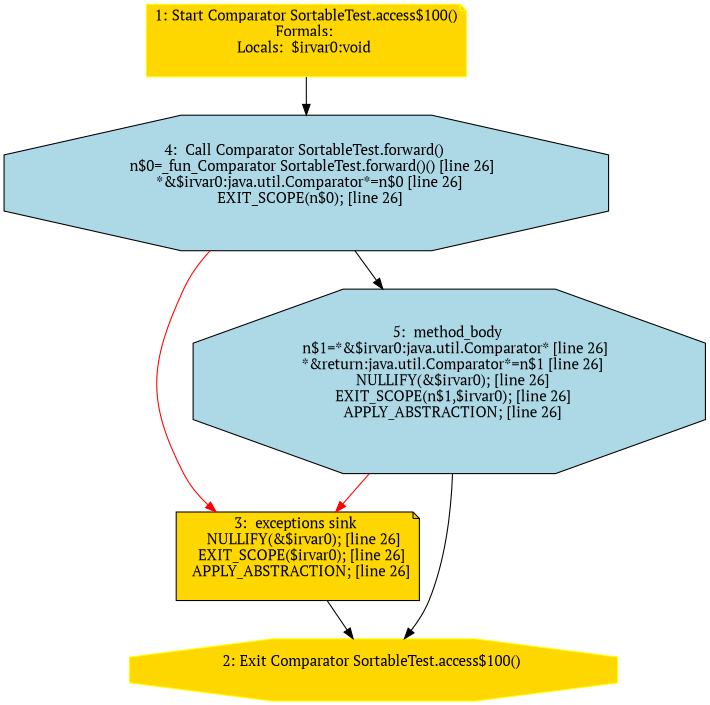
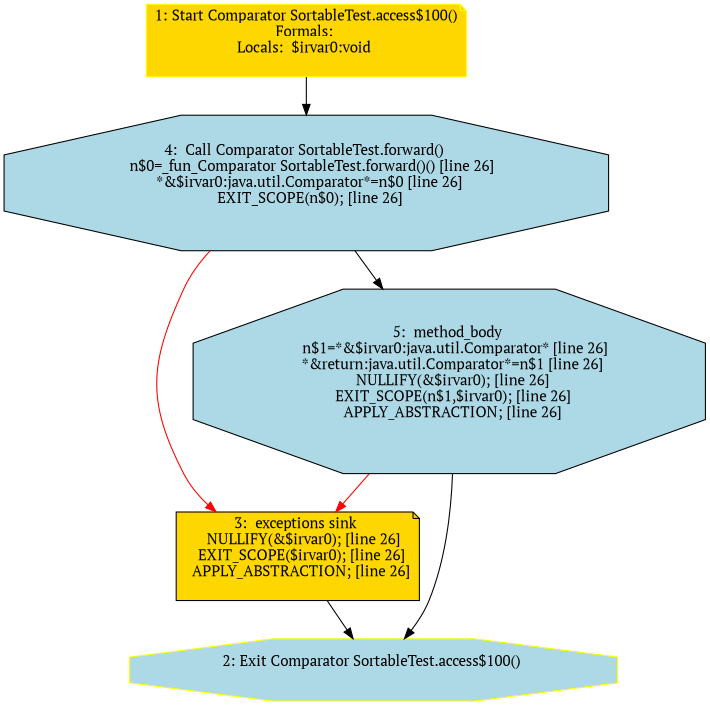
node "2: Exit Comparator SortableTest.access$100()": fillcolor gold -> lightblue
